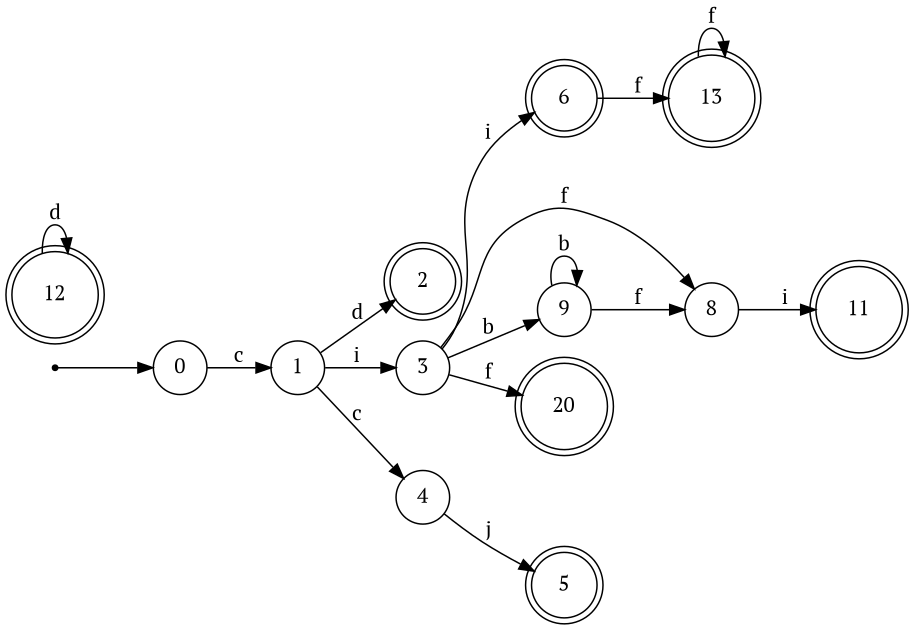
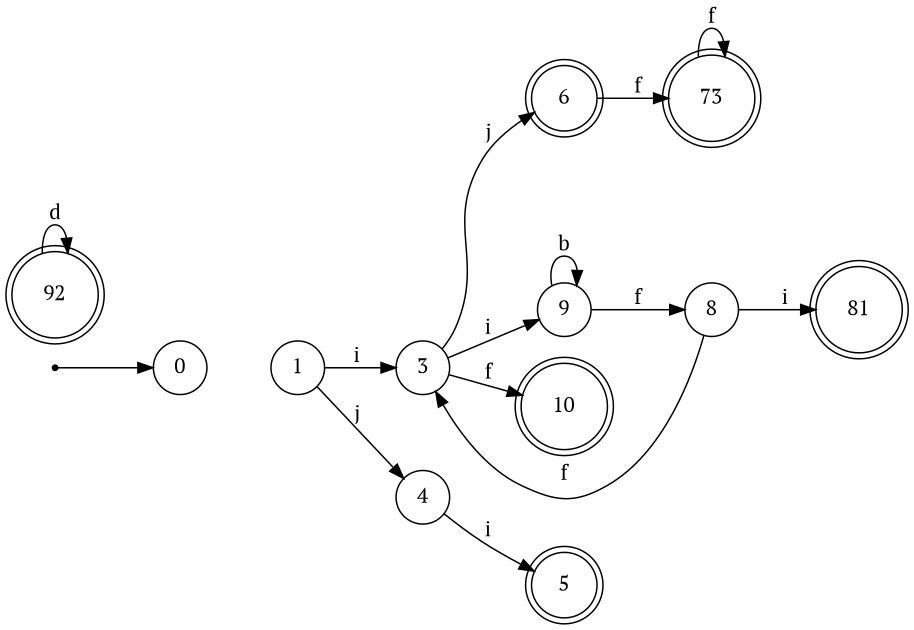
node "13": label "13" -> "73"
edge "3" -> "6": label "i" -> "j"
edge "3" -> "8": reversed
node "2": removed
node "12": label "12" -> "92"
node "11": label "11" -> "81"
edge "3" -> "9": label "b" -> "i"
edge "0" -> "1": removed, label "c"
node "20": label "20" -> "10"
edge "1" -> "4": label "c" -> "j"
edge "4" -> "5": label "j" -> "i"
